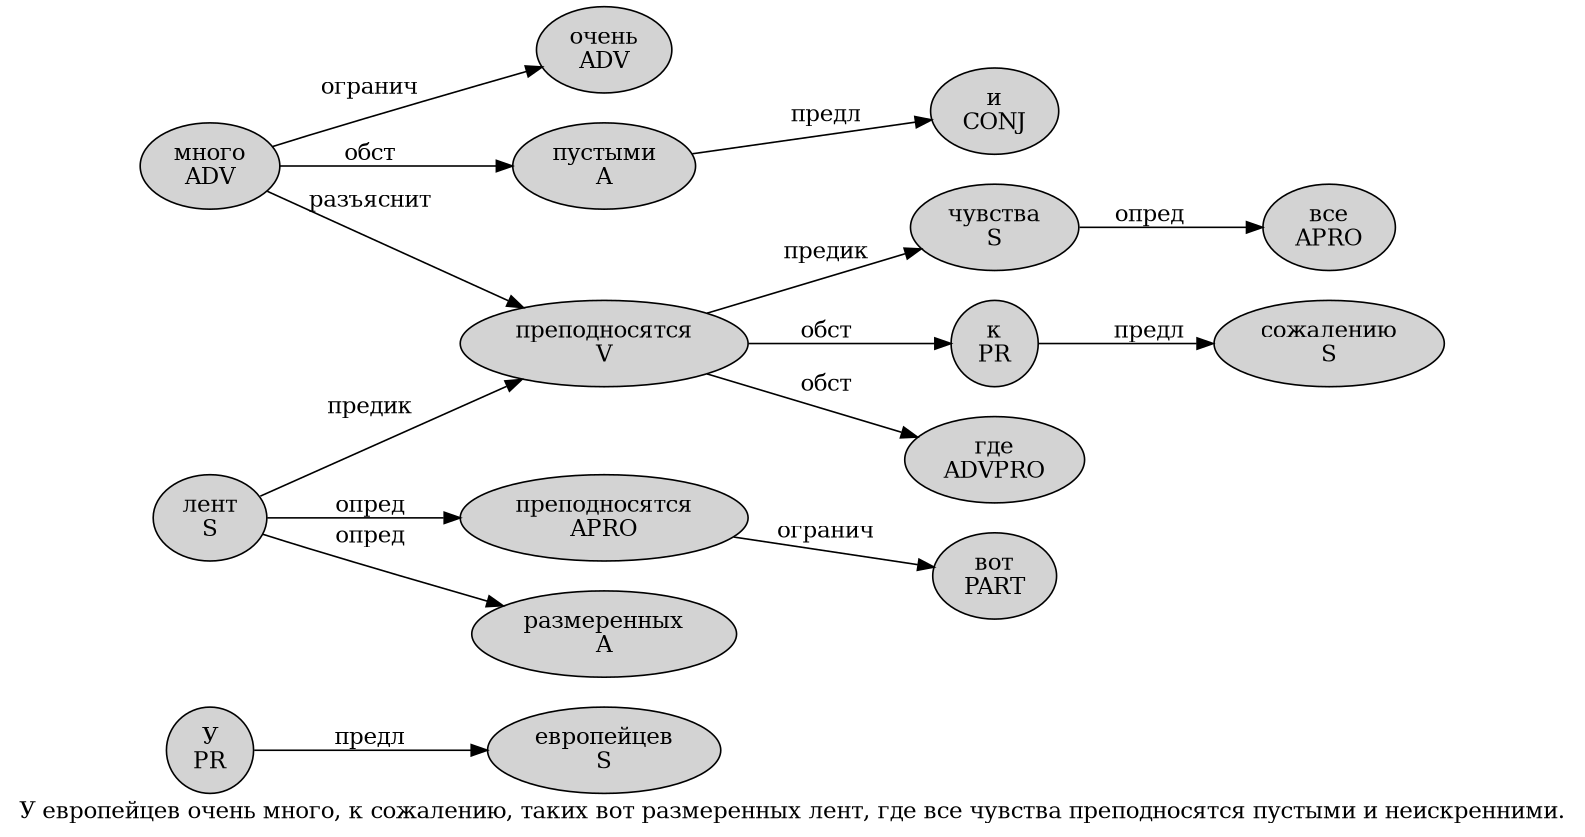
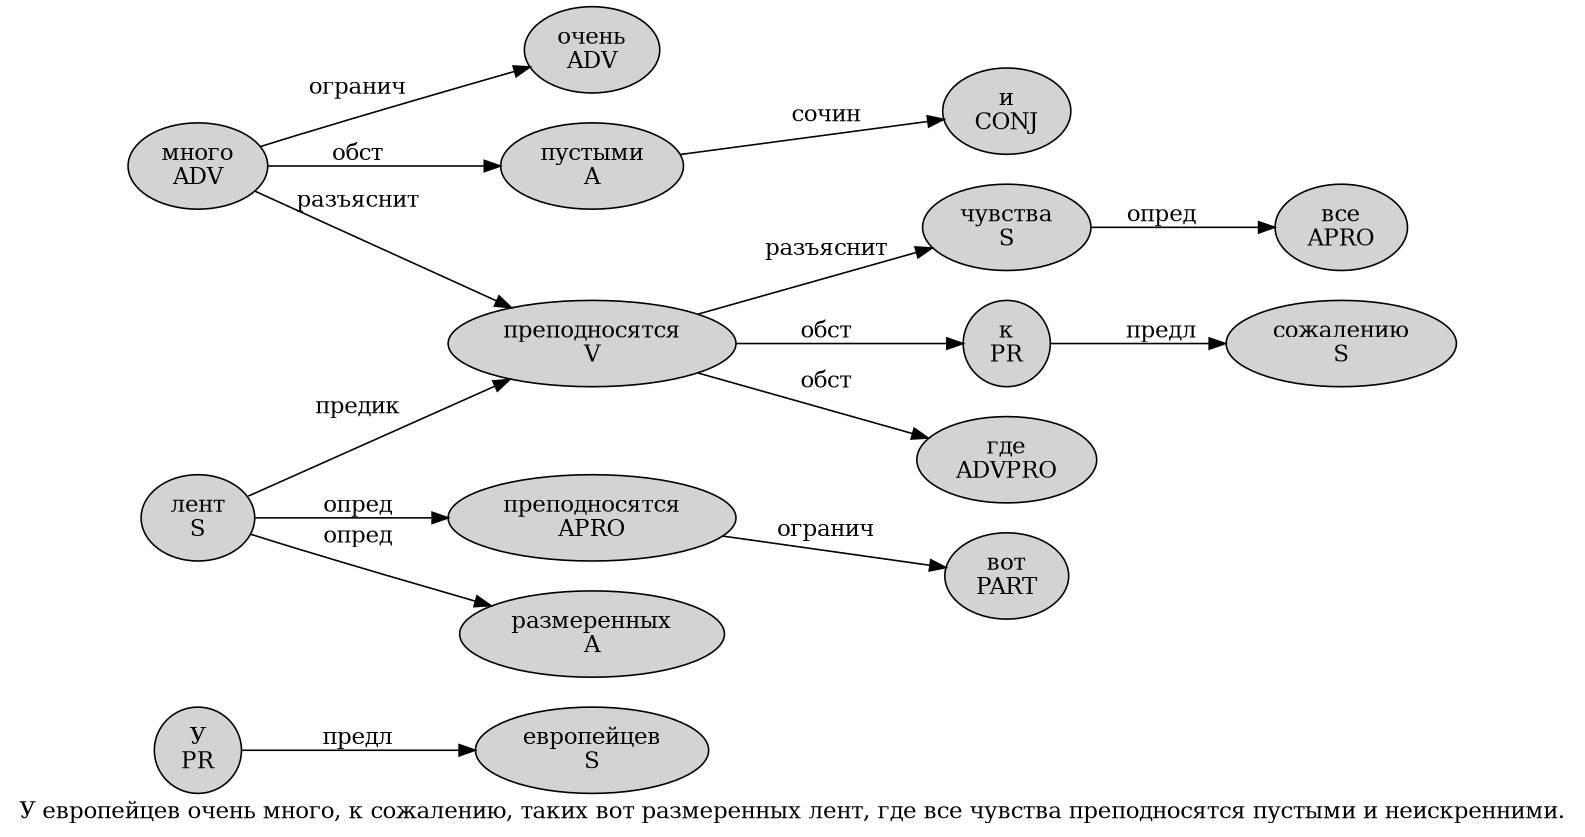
edge "пустыми A" -> "и CONJ": label "предл" -> "сочин"
edge "преподносятся V" -> "чувства S": label "предик" -> "разъяснит"
